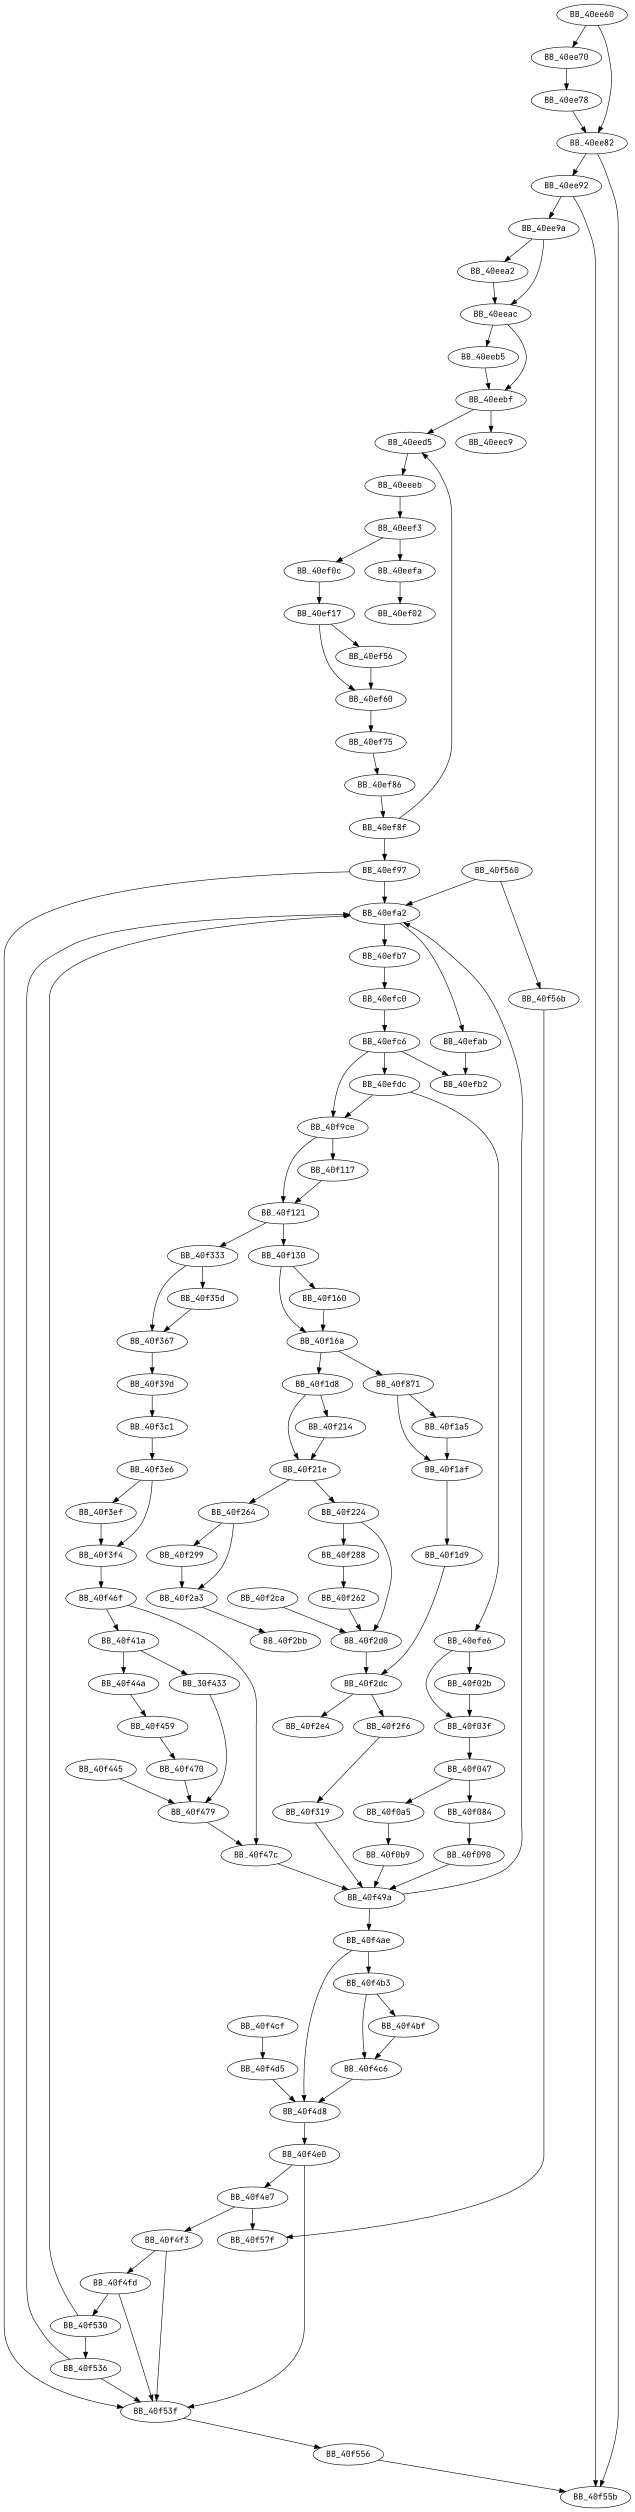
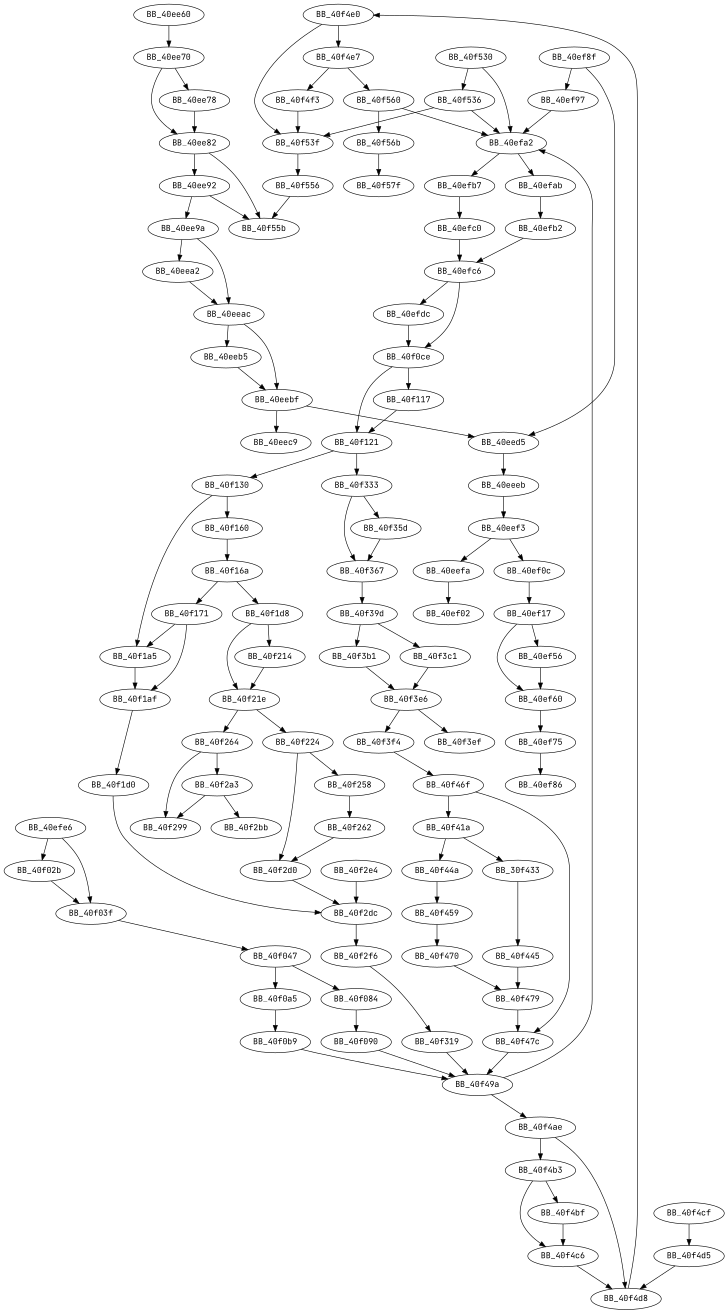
edge "BB_40ee60" -> "BB_40ee82": now "BB_40ee70" -> "BB_40ee82"
node "BB_40f3b1": added
edge "BB_40ef86" -> "BB_40ef8f": removed
edge "BB_40efc6" -> "BB_40efb2": reversed
node "BB_40f9ce": label "BB_40f9ce" -> "BB_40f0ce"
edge "BB_40f130" -> "BB_40f16a": now "BB_40f130" -> "BB_40f1a5"
edge "BB_40efdc" -> "BB_40efe6": removed
node "BB_40f871": label "BB_40f871" -> "BB_40f171"
edge "BB_40ef97" -> "BB_40f53f": removed
edge "BB_40f3ef" -> "BB_40f3f4": removed
node "BB_40f288": label "BB_40f288" -> "BB_40f258"
node "BB_40f1d9": label "BB_40f1d9" -> "BB_40f1d0"
edge "BB_40f299" -> "BB_40f2a3": reversed
node "BB_40f2ca": removed
edge "BB_40f2dc" -> "BB_40f2e4": reversed
edge "BB_30f433" -> "BB_40f479": now "BB_30f433" -> "BB_40f445"
edge "BB_40f4e7" -> "BB_40f57f": now "BB_40f4e7" -> "BB_40f560"
node "BB_40f4fd": removed
